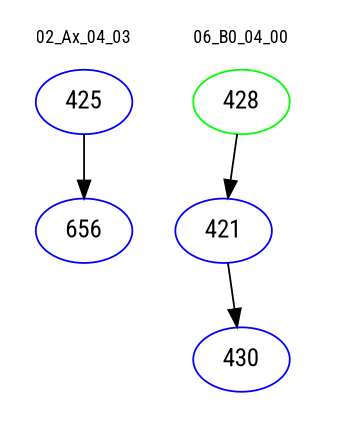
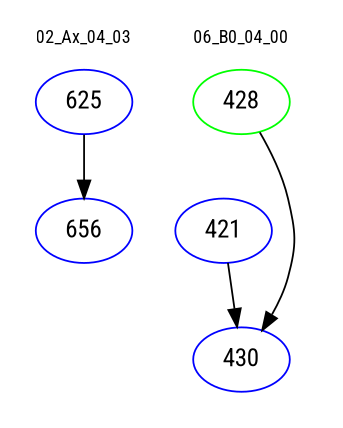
node "425": label "425" -> "625"
edge "428" -> "421": now "428" -> "430"
